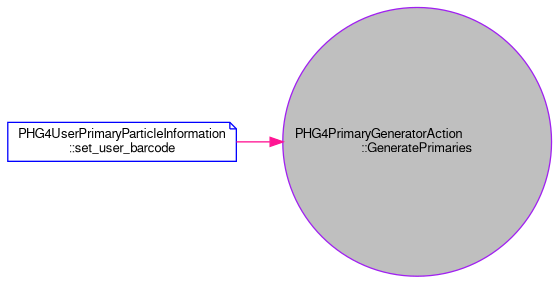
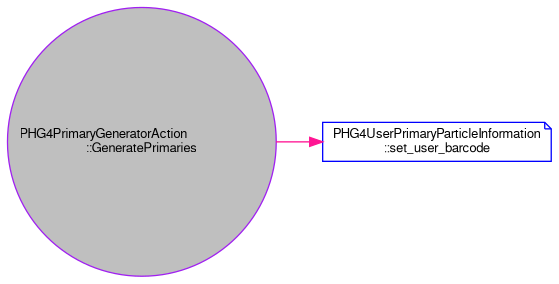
edge "PHG4UserPrimaryParticleInformation ::set_user_barcode" -> "PHG4PrimaryGeneratorAction ::GeneratePrimaries": reversed
